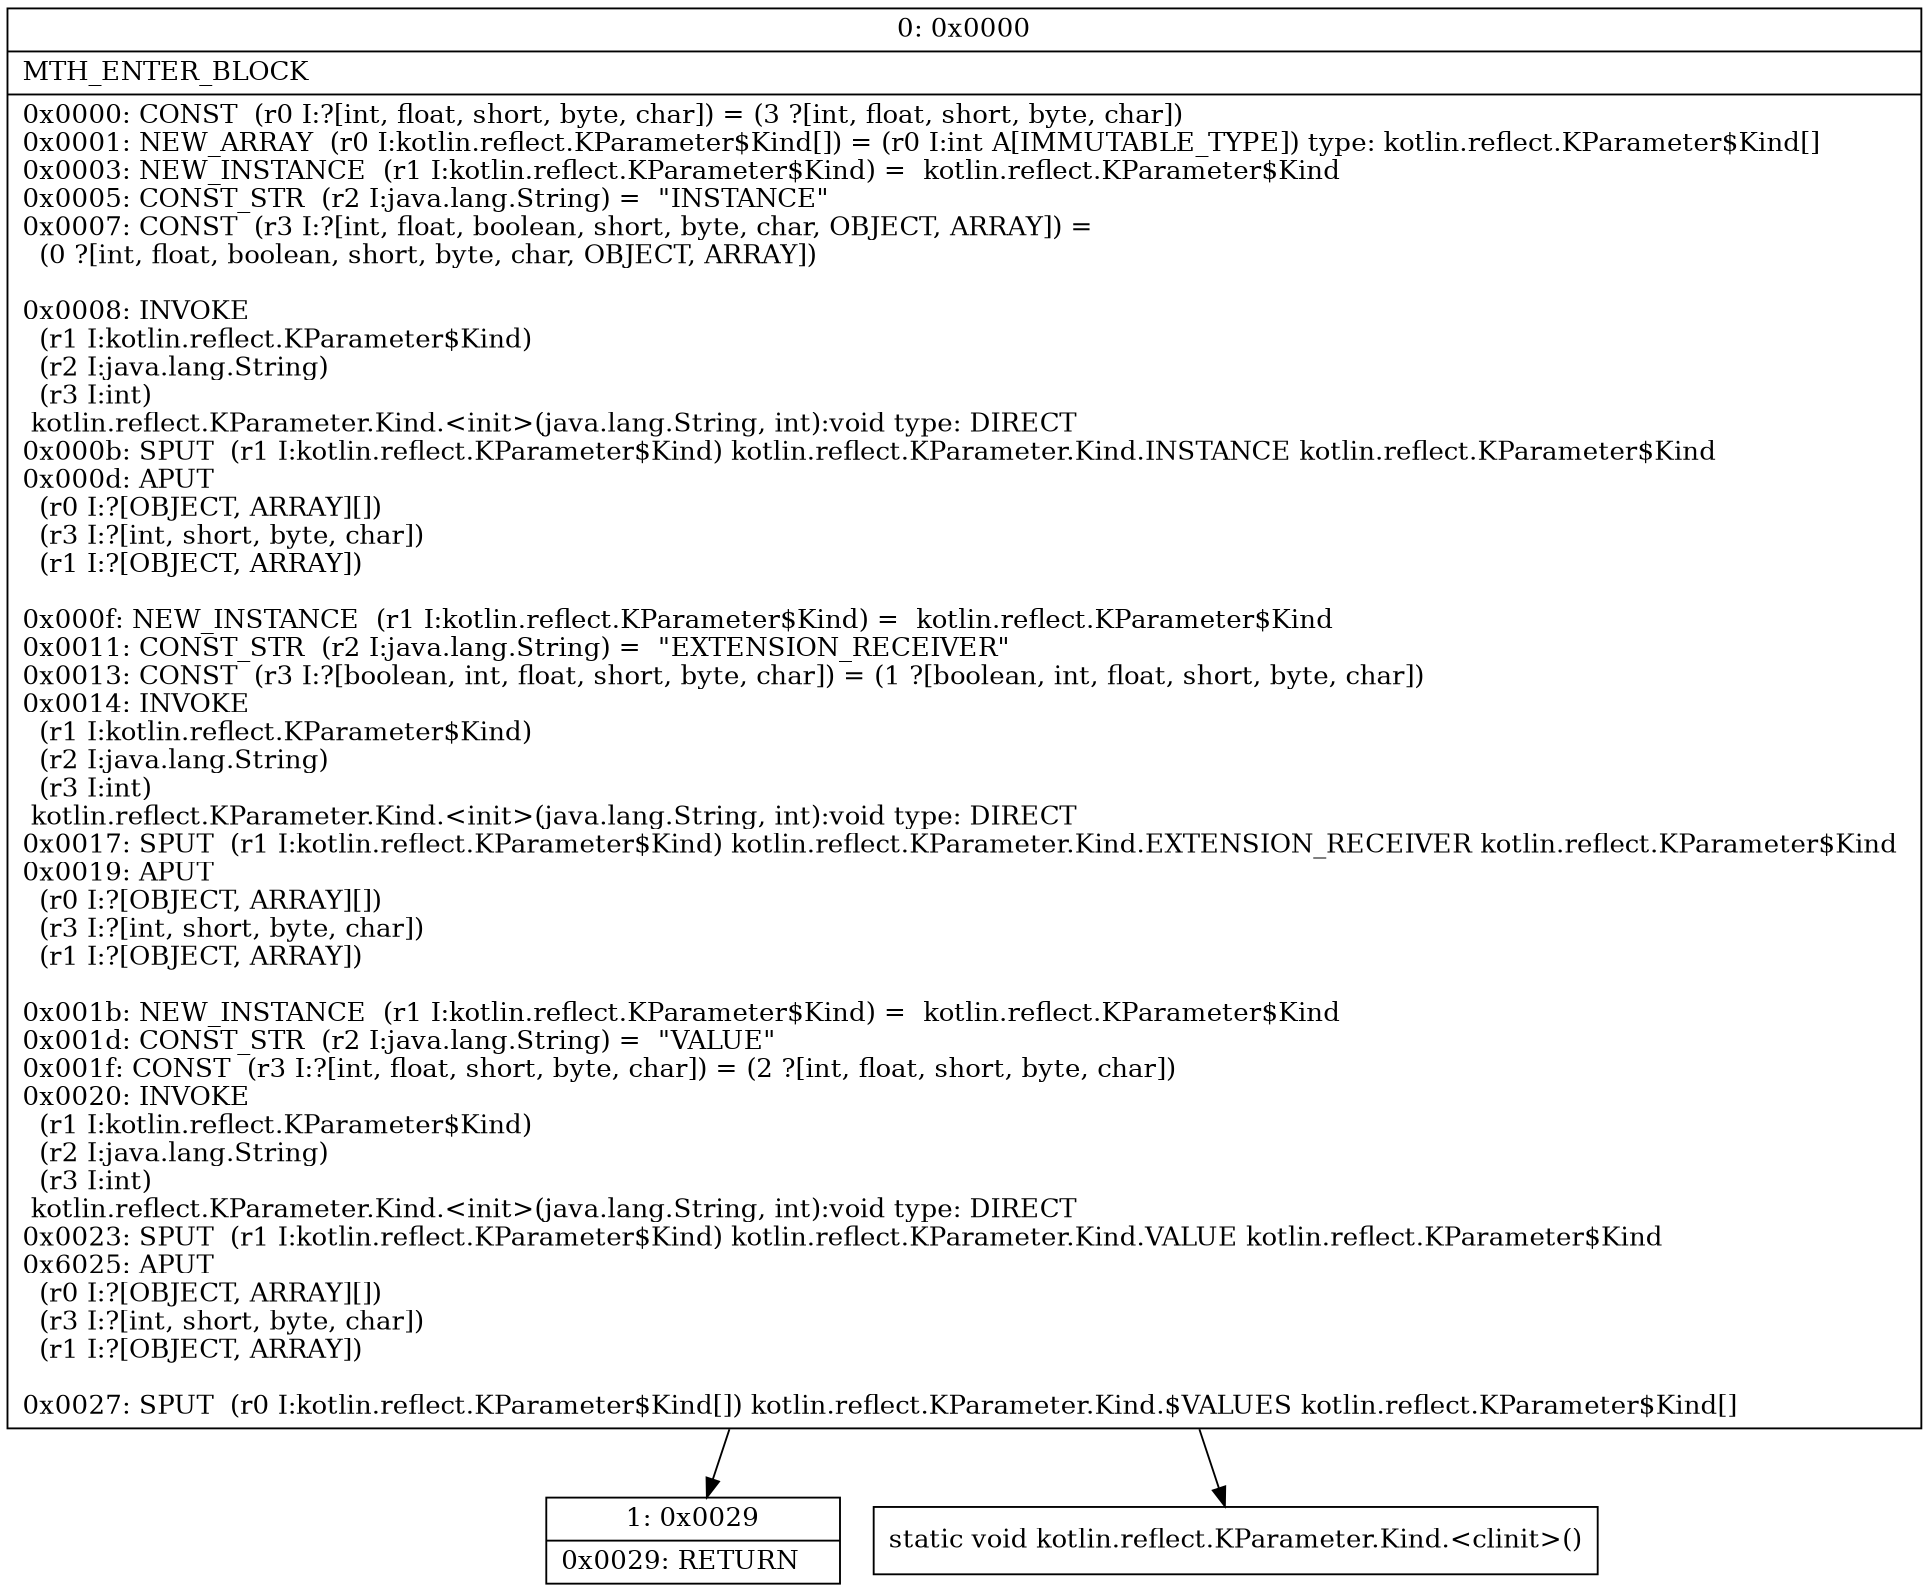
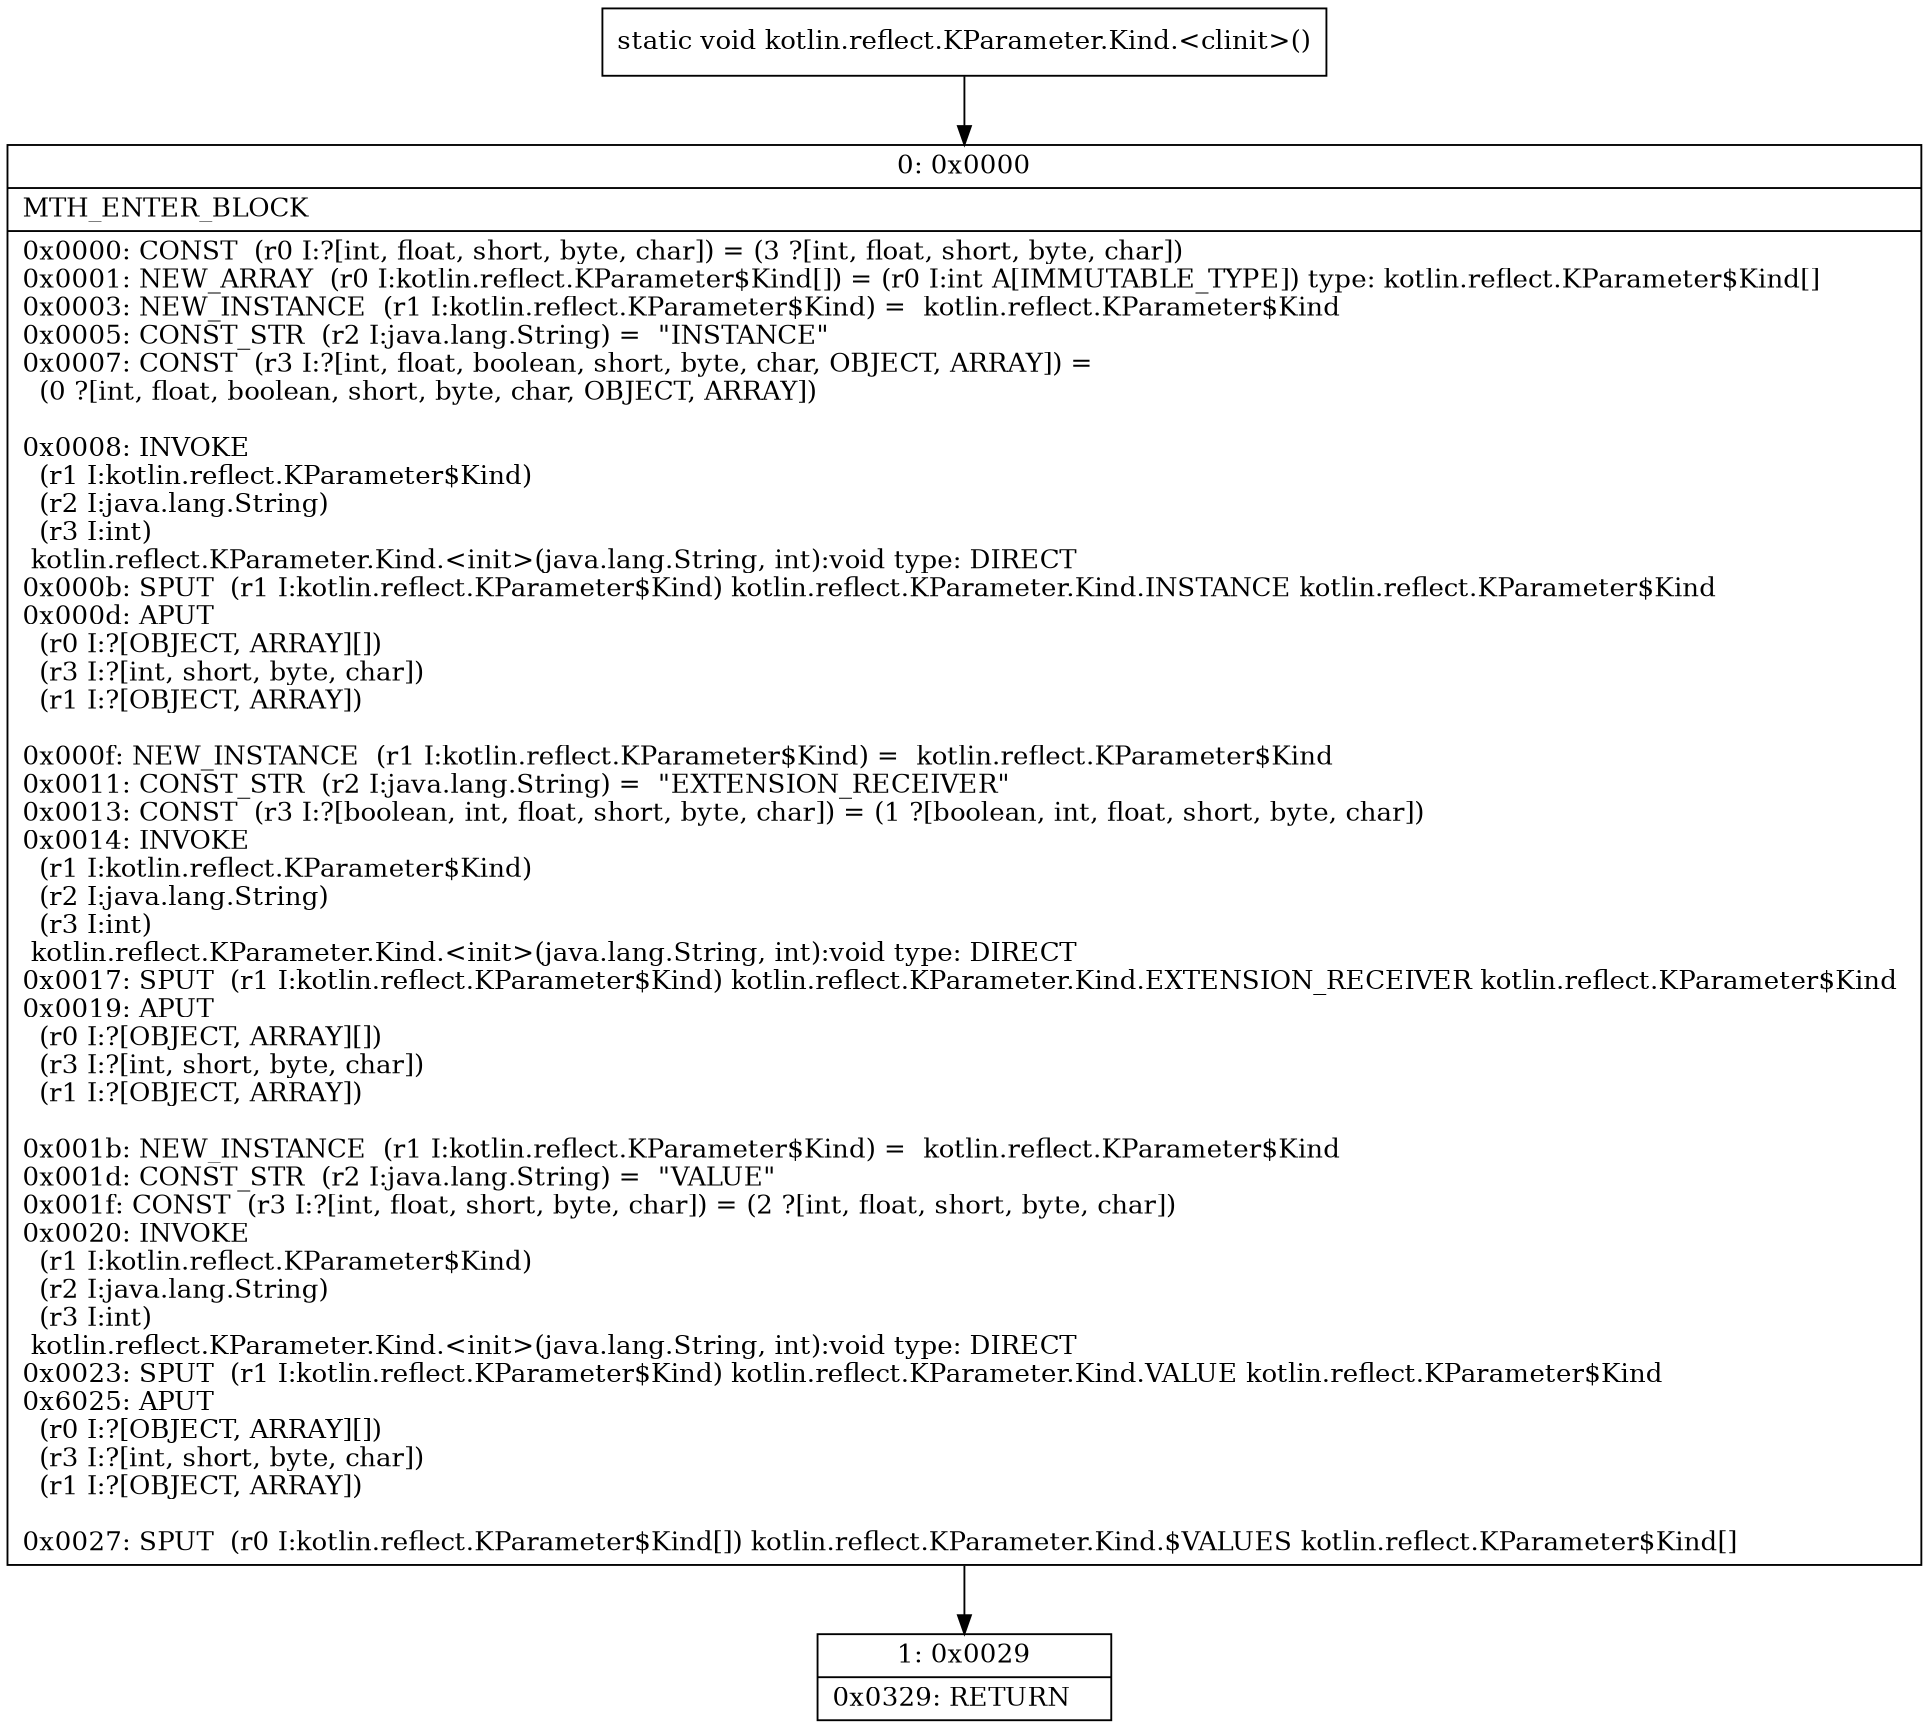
edge "0: 0x0000" -> "static void kotlin.reflect.KParameter.Kind.<clinit>()": reversed
node "1: 0x0029": text "0x0029: RETURN" -> "0x0329: RETURN"
